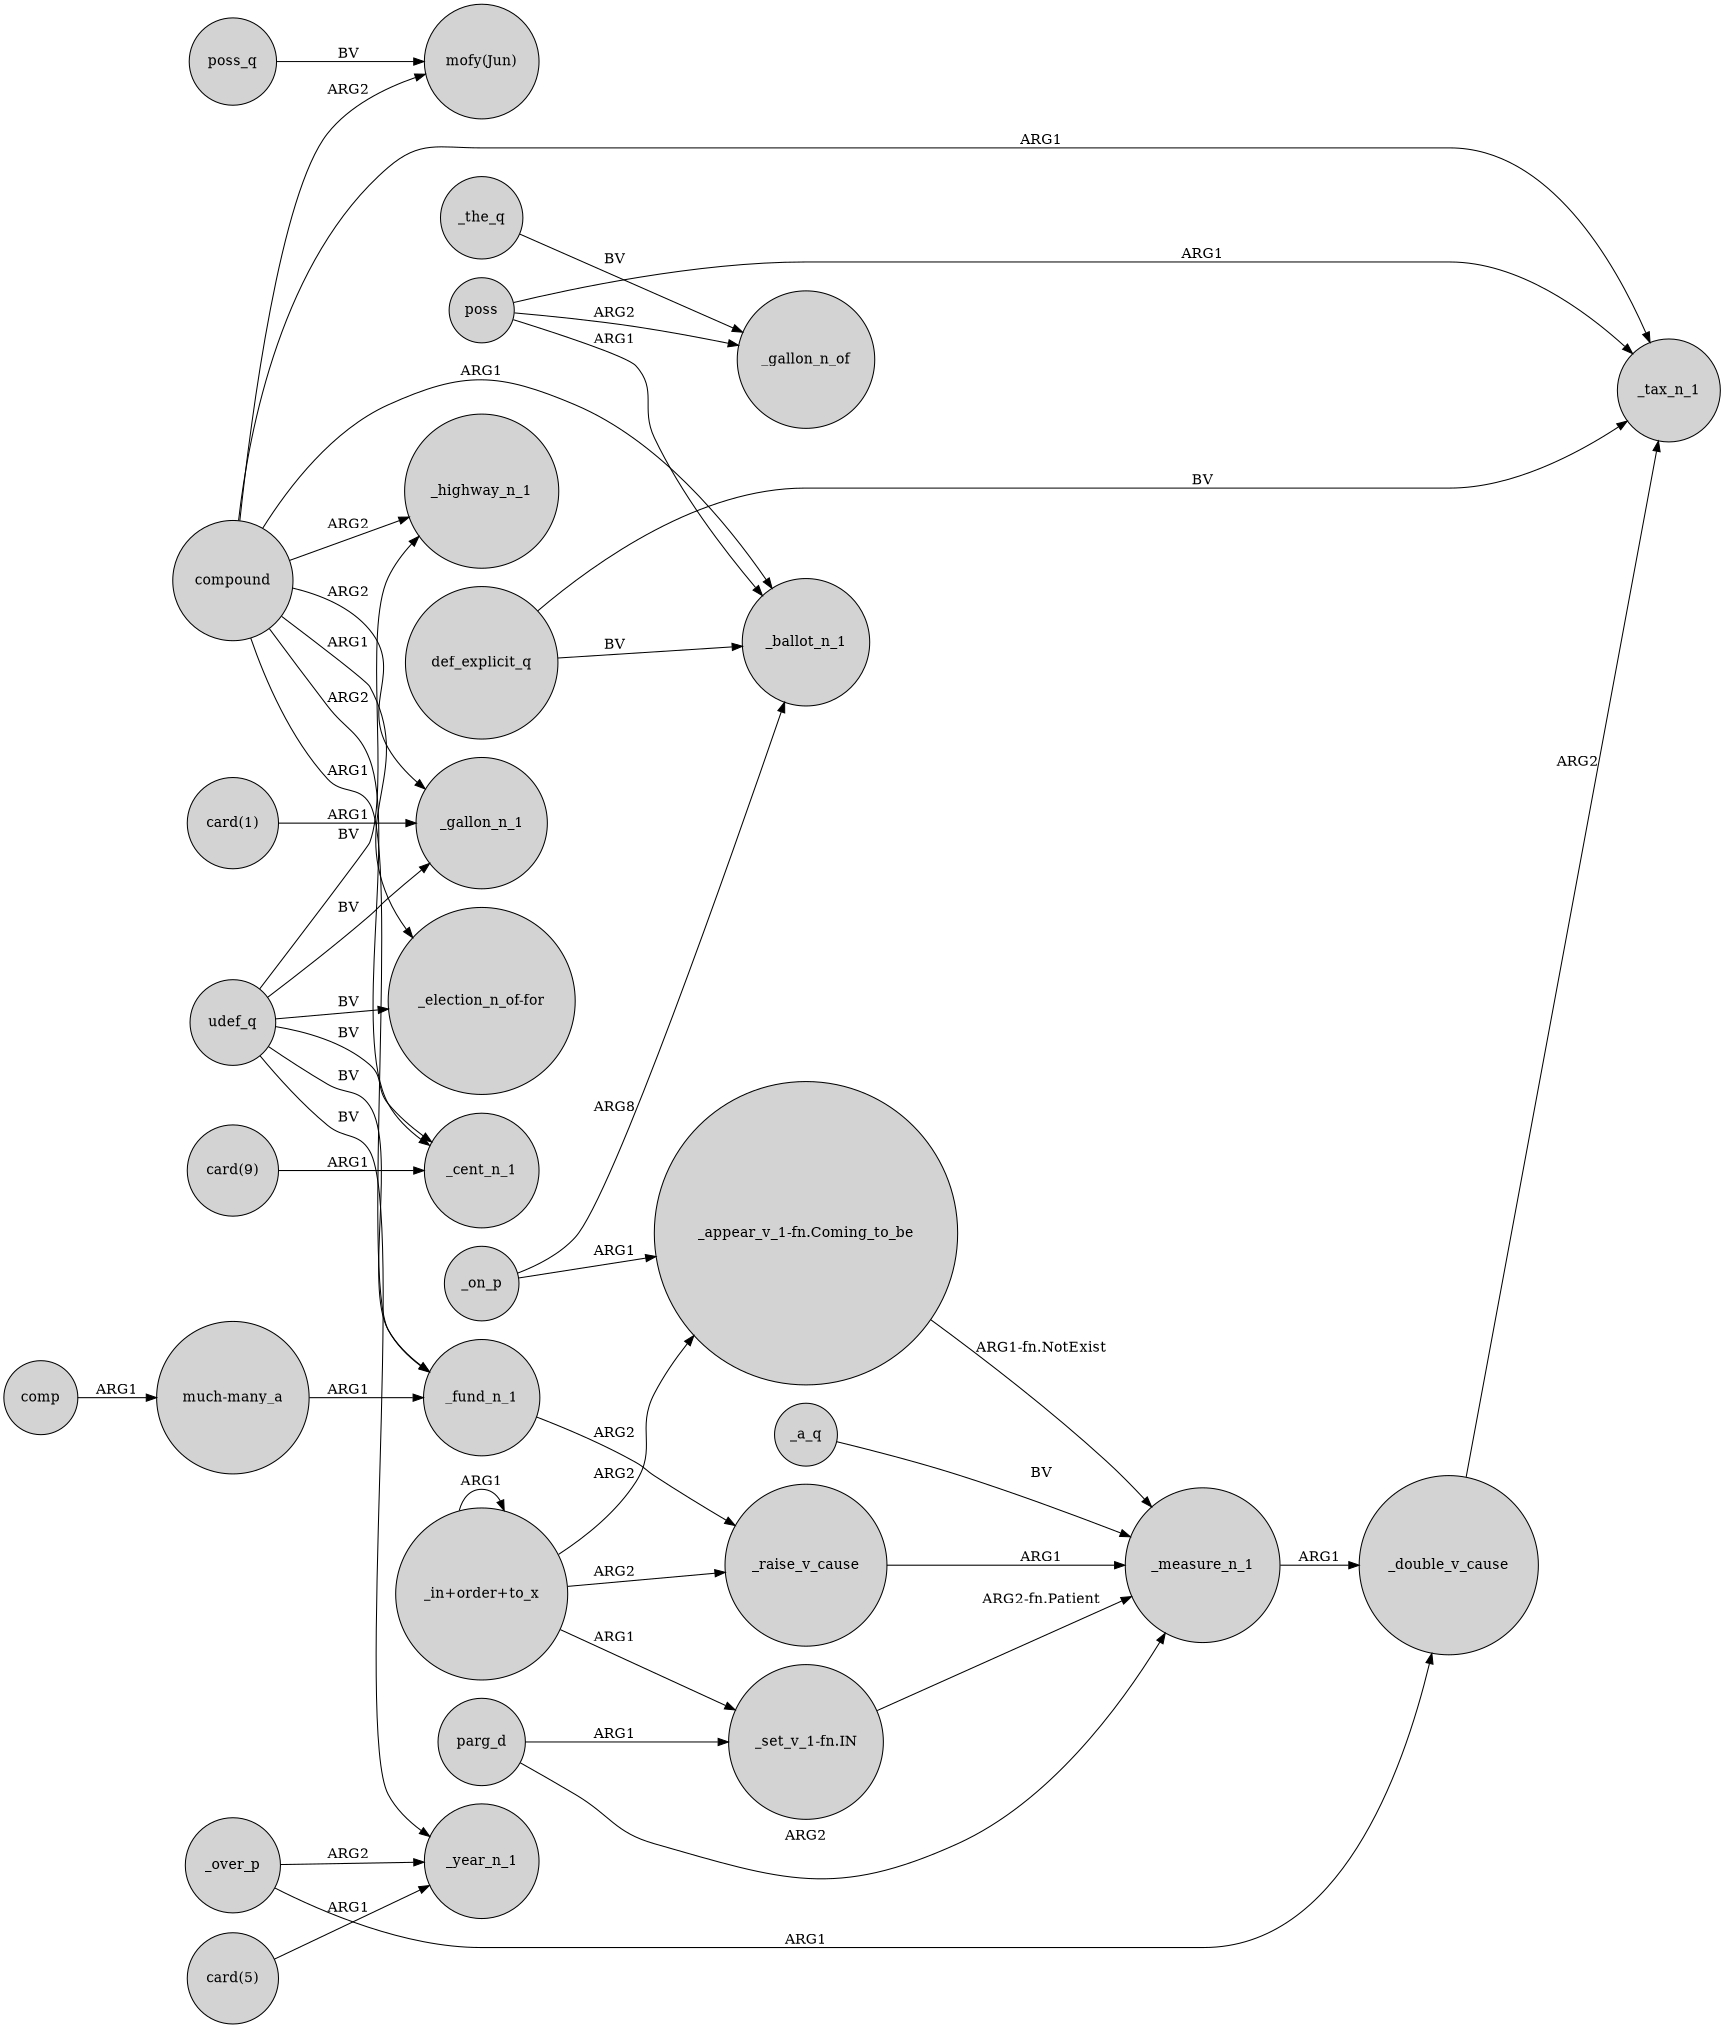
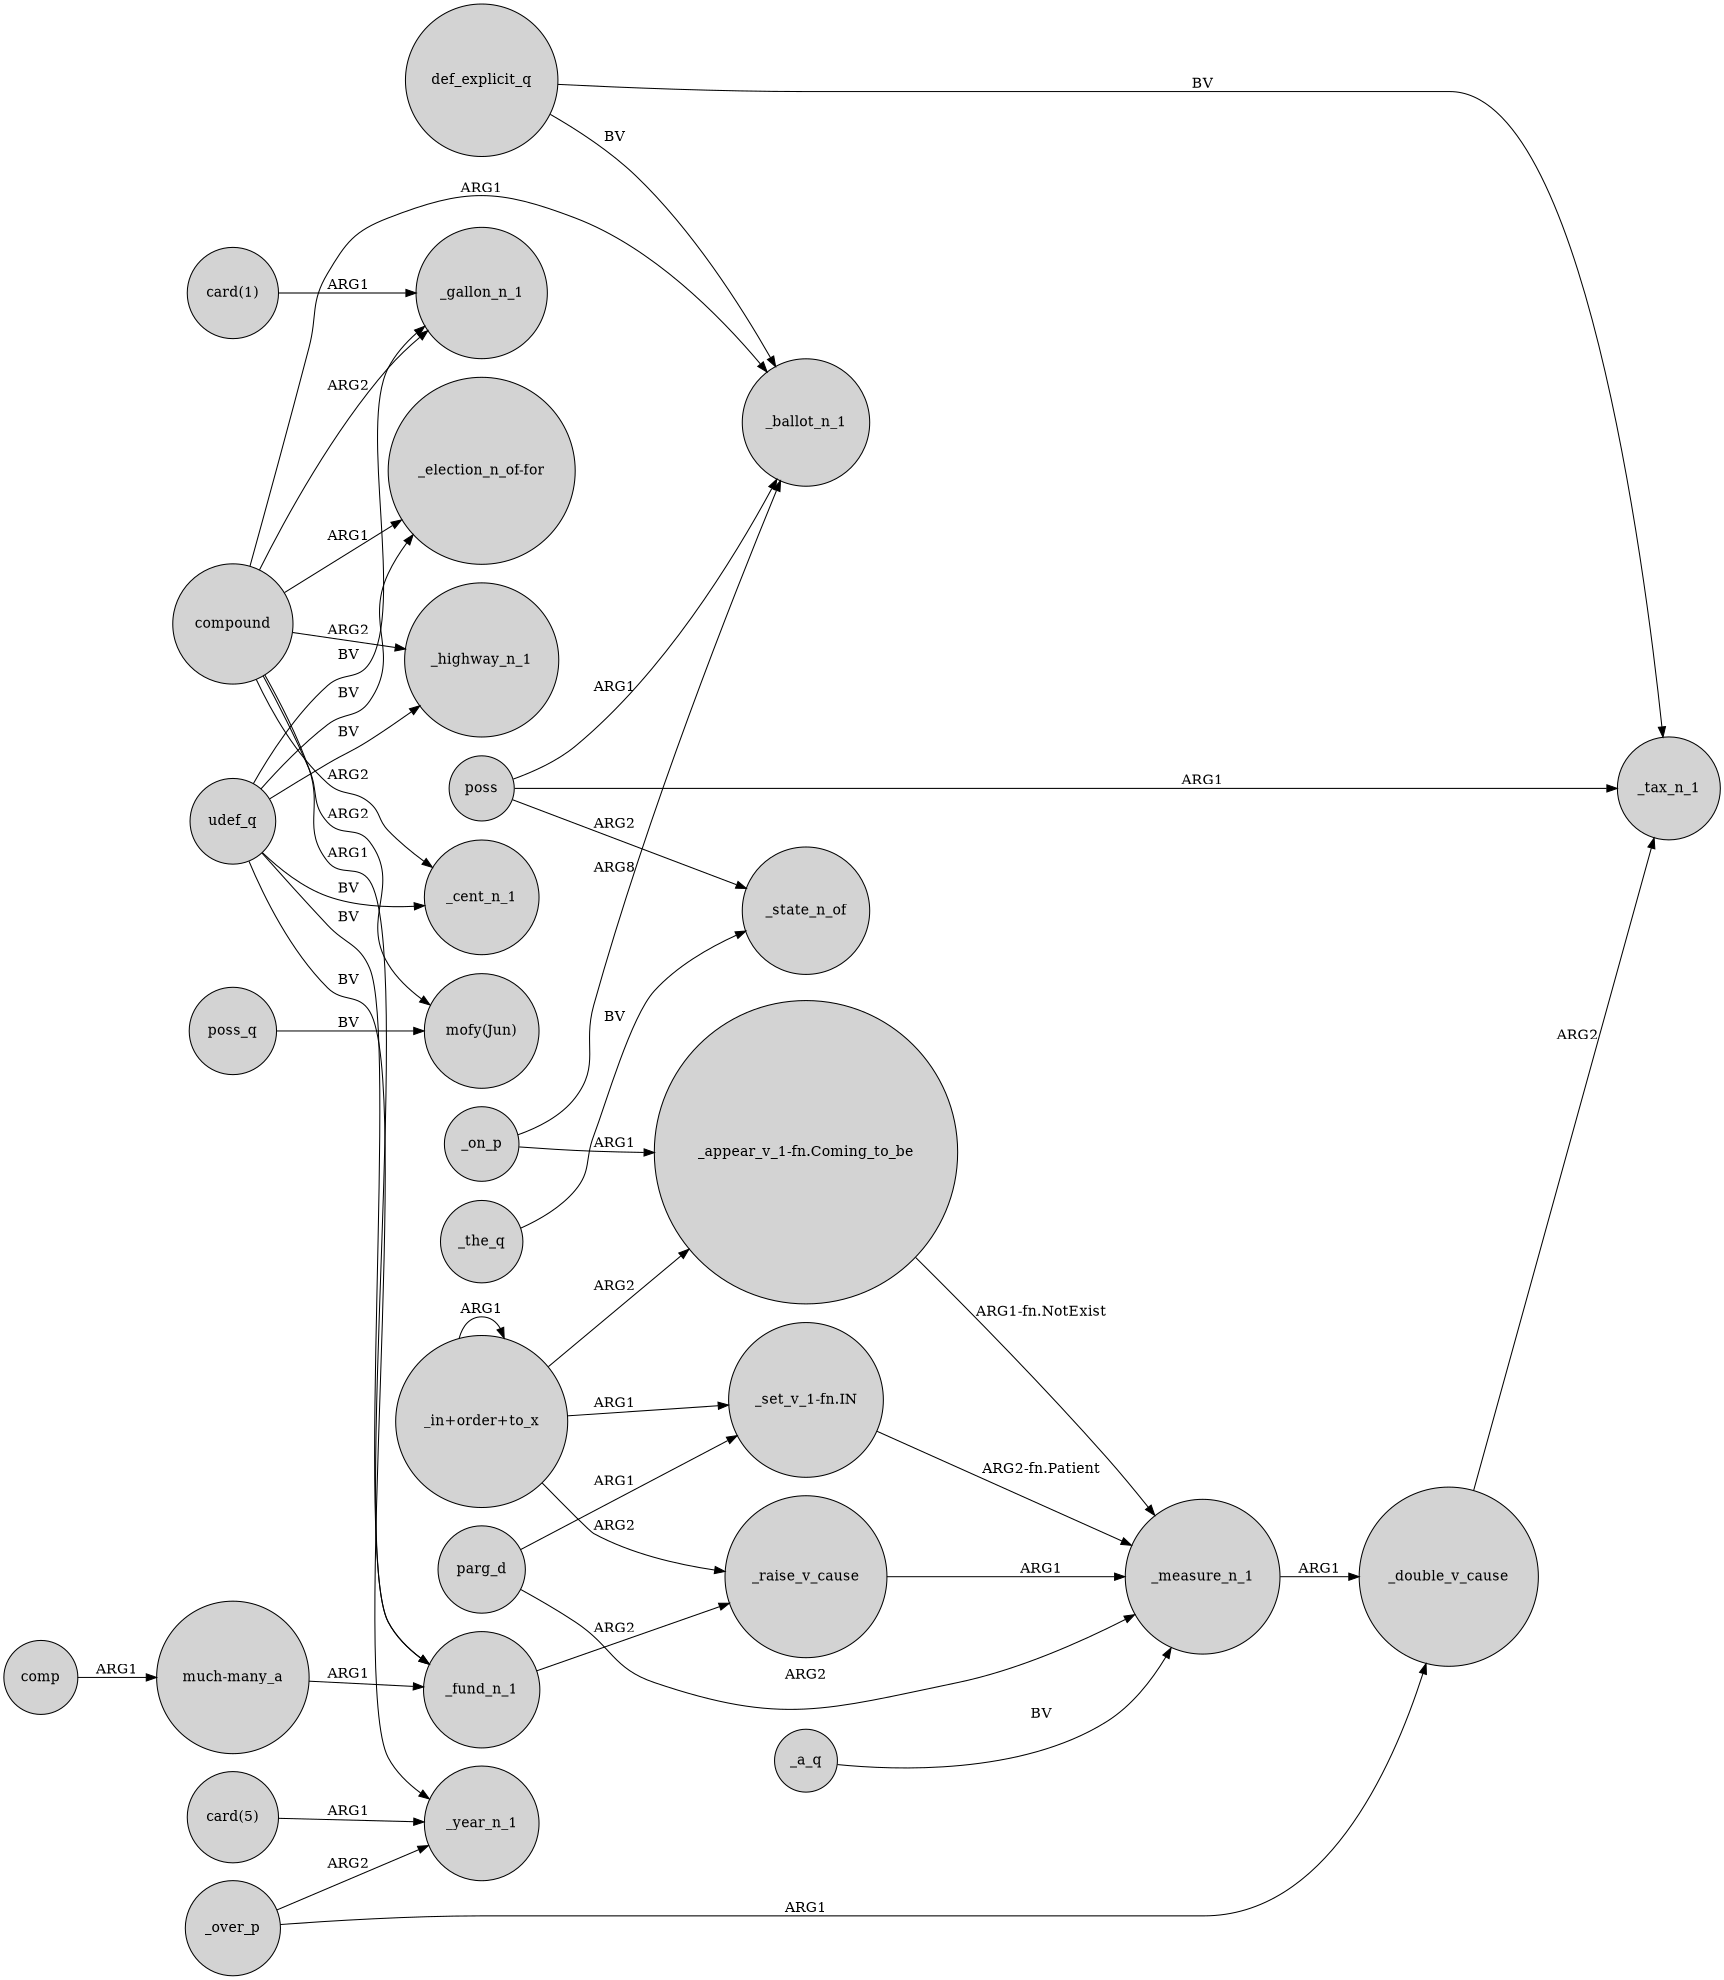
edge "compound" -> "_tax_n_1": removed, label "ARG1"
node "_gallon_n_of": label "_gallon_n_of" -> "_state_n_of"
node "card(9)": removed
